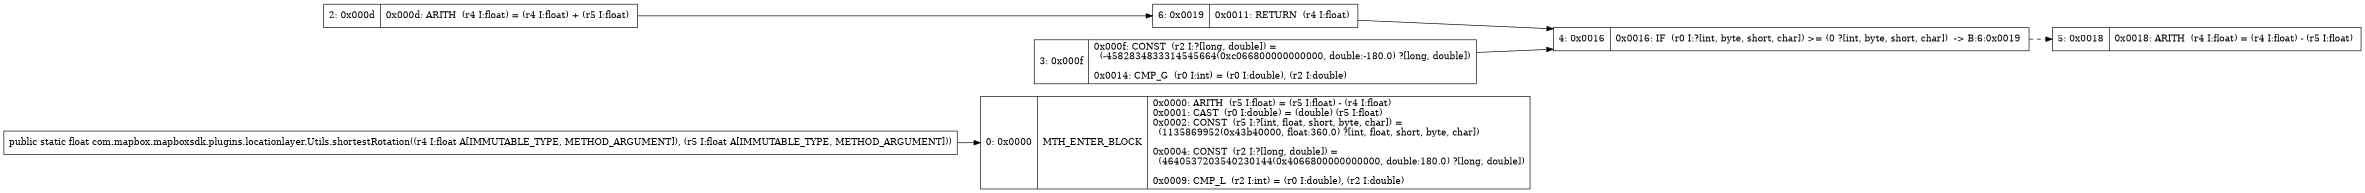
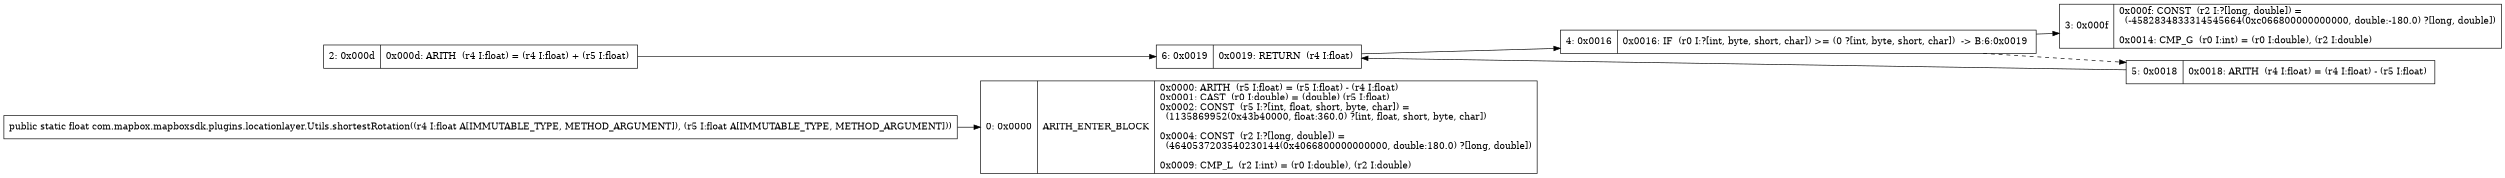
node "6: 0x0019": text "0x0011: RETURN  (r4 I:float)" -> "0x0019: RETURN  (r4 I:float)"
edge "3: 0x000f" -> "4: 0x0016": reversed
edge "5: 0x0018" -> "6: 0x0019": added
node "0: 0x0000": text "MTH_ENTER_BLOCK" -> "ARITH_ENTER_BLOCK"
